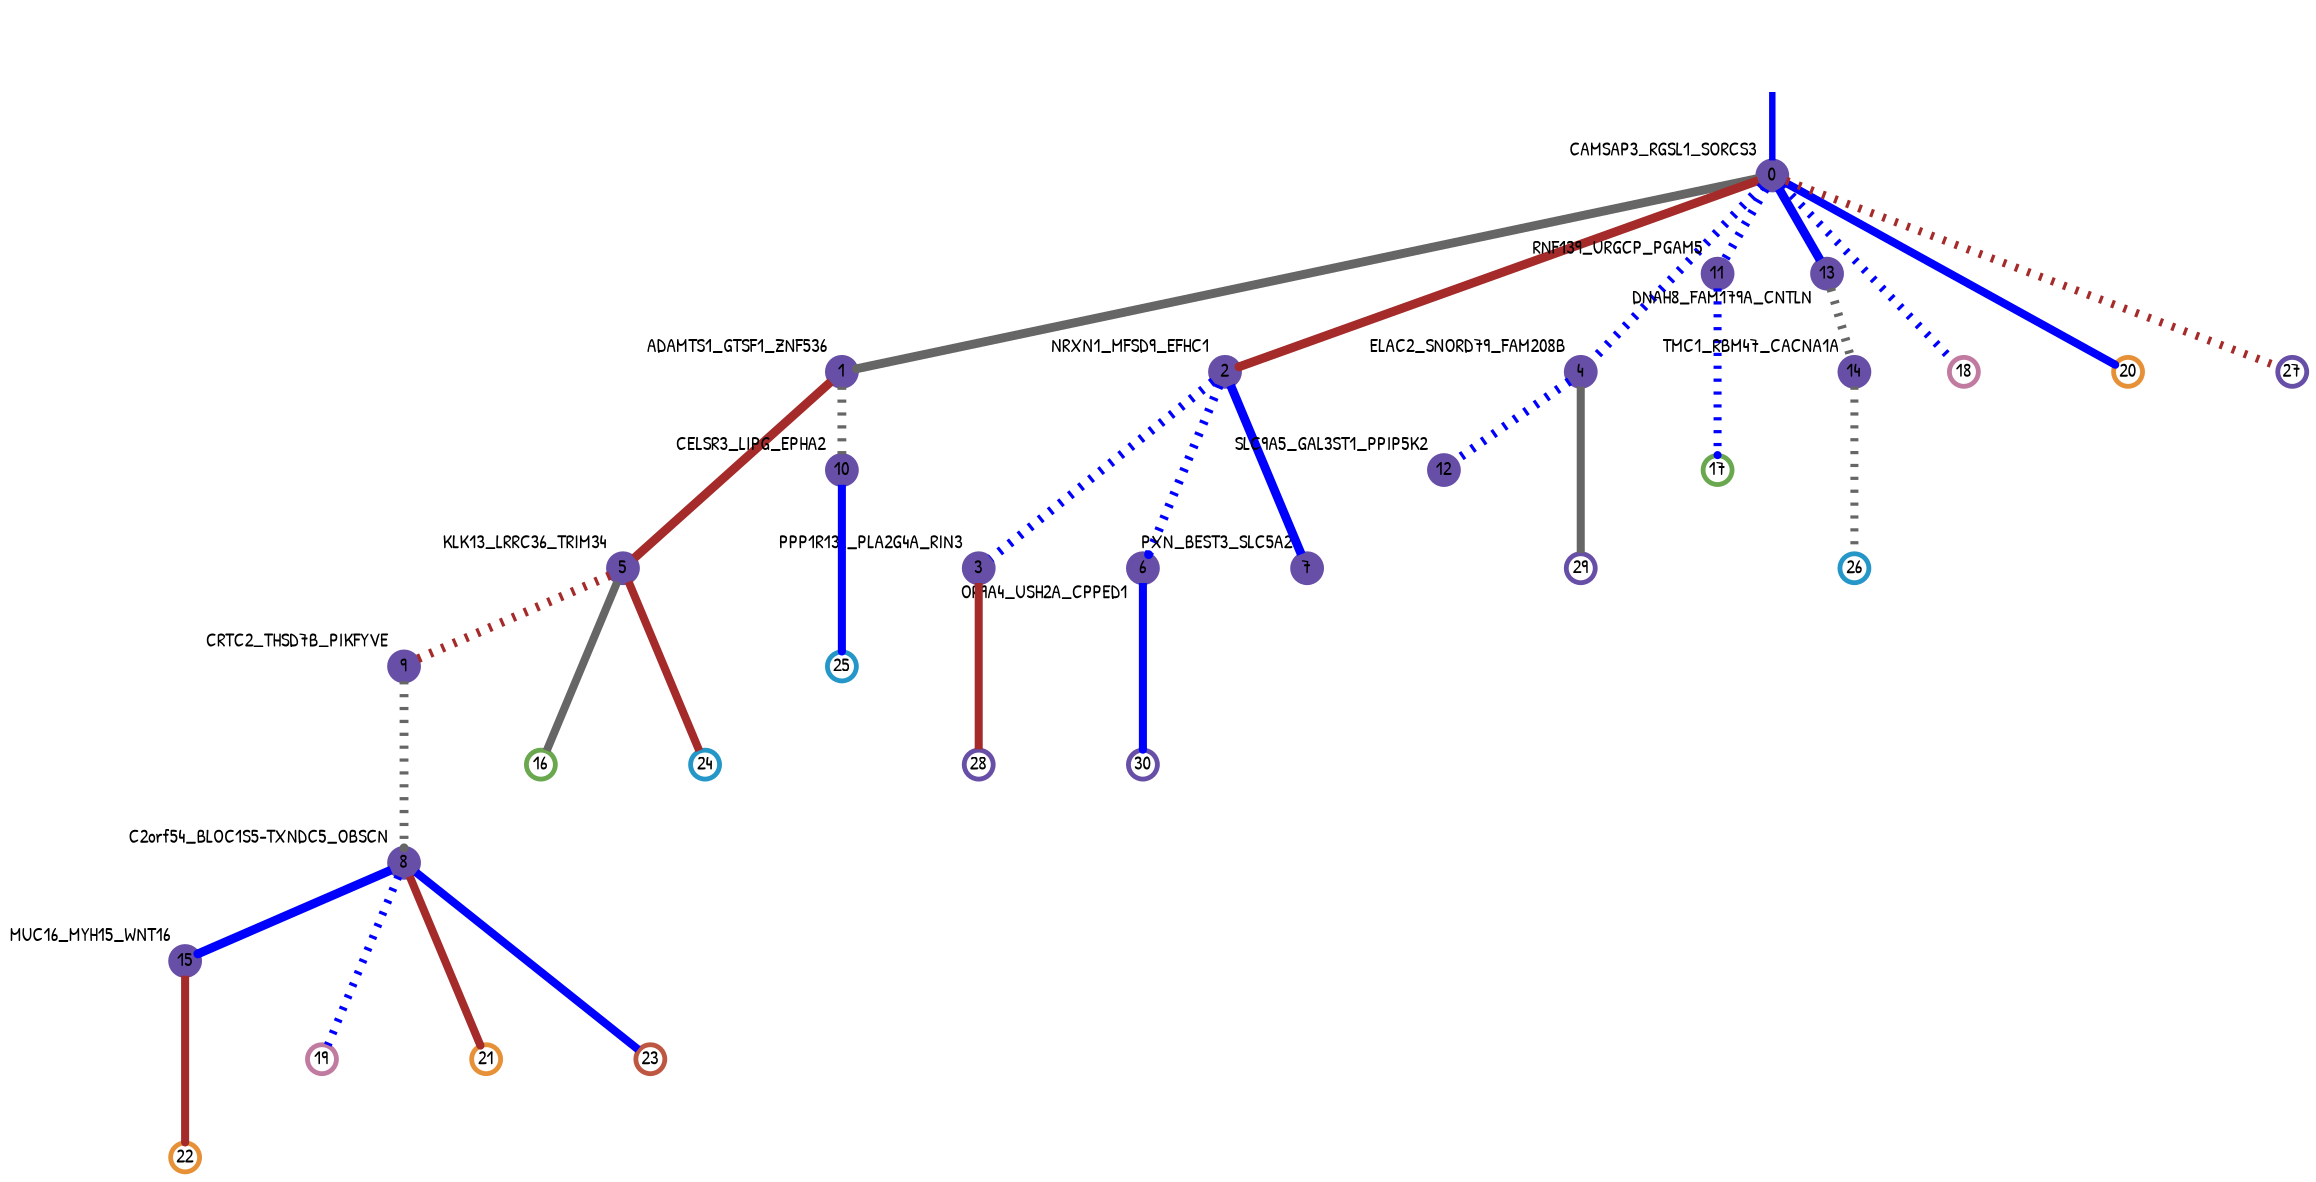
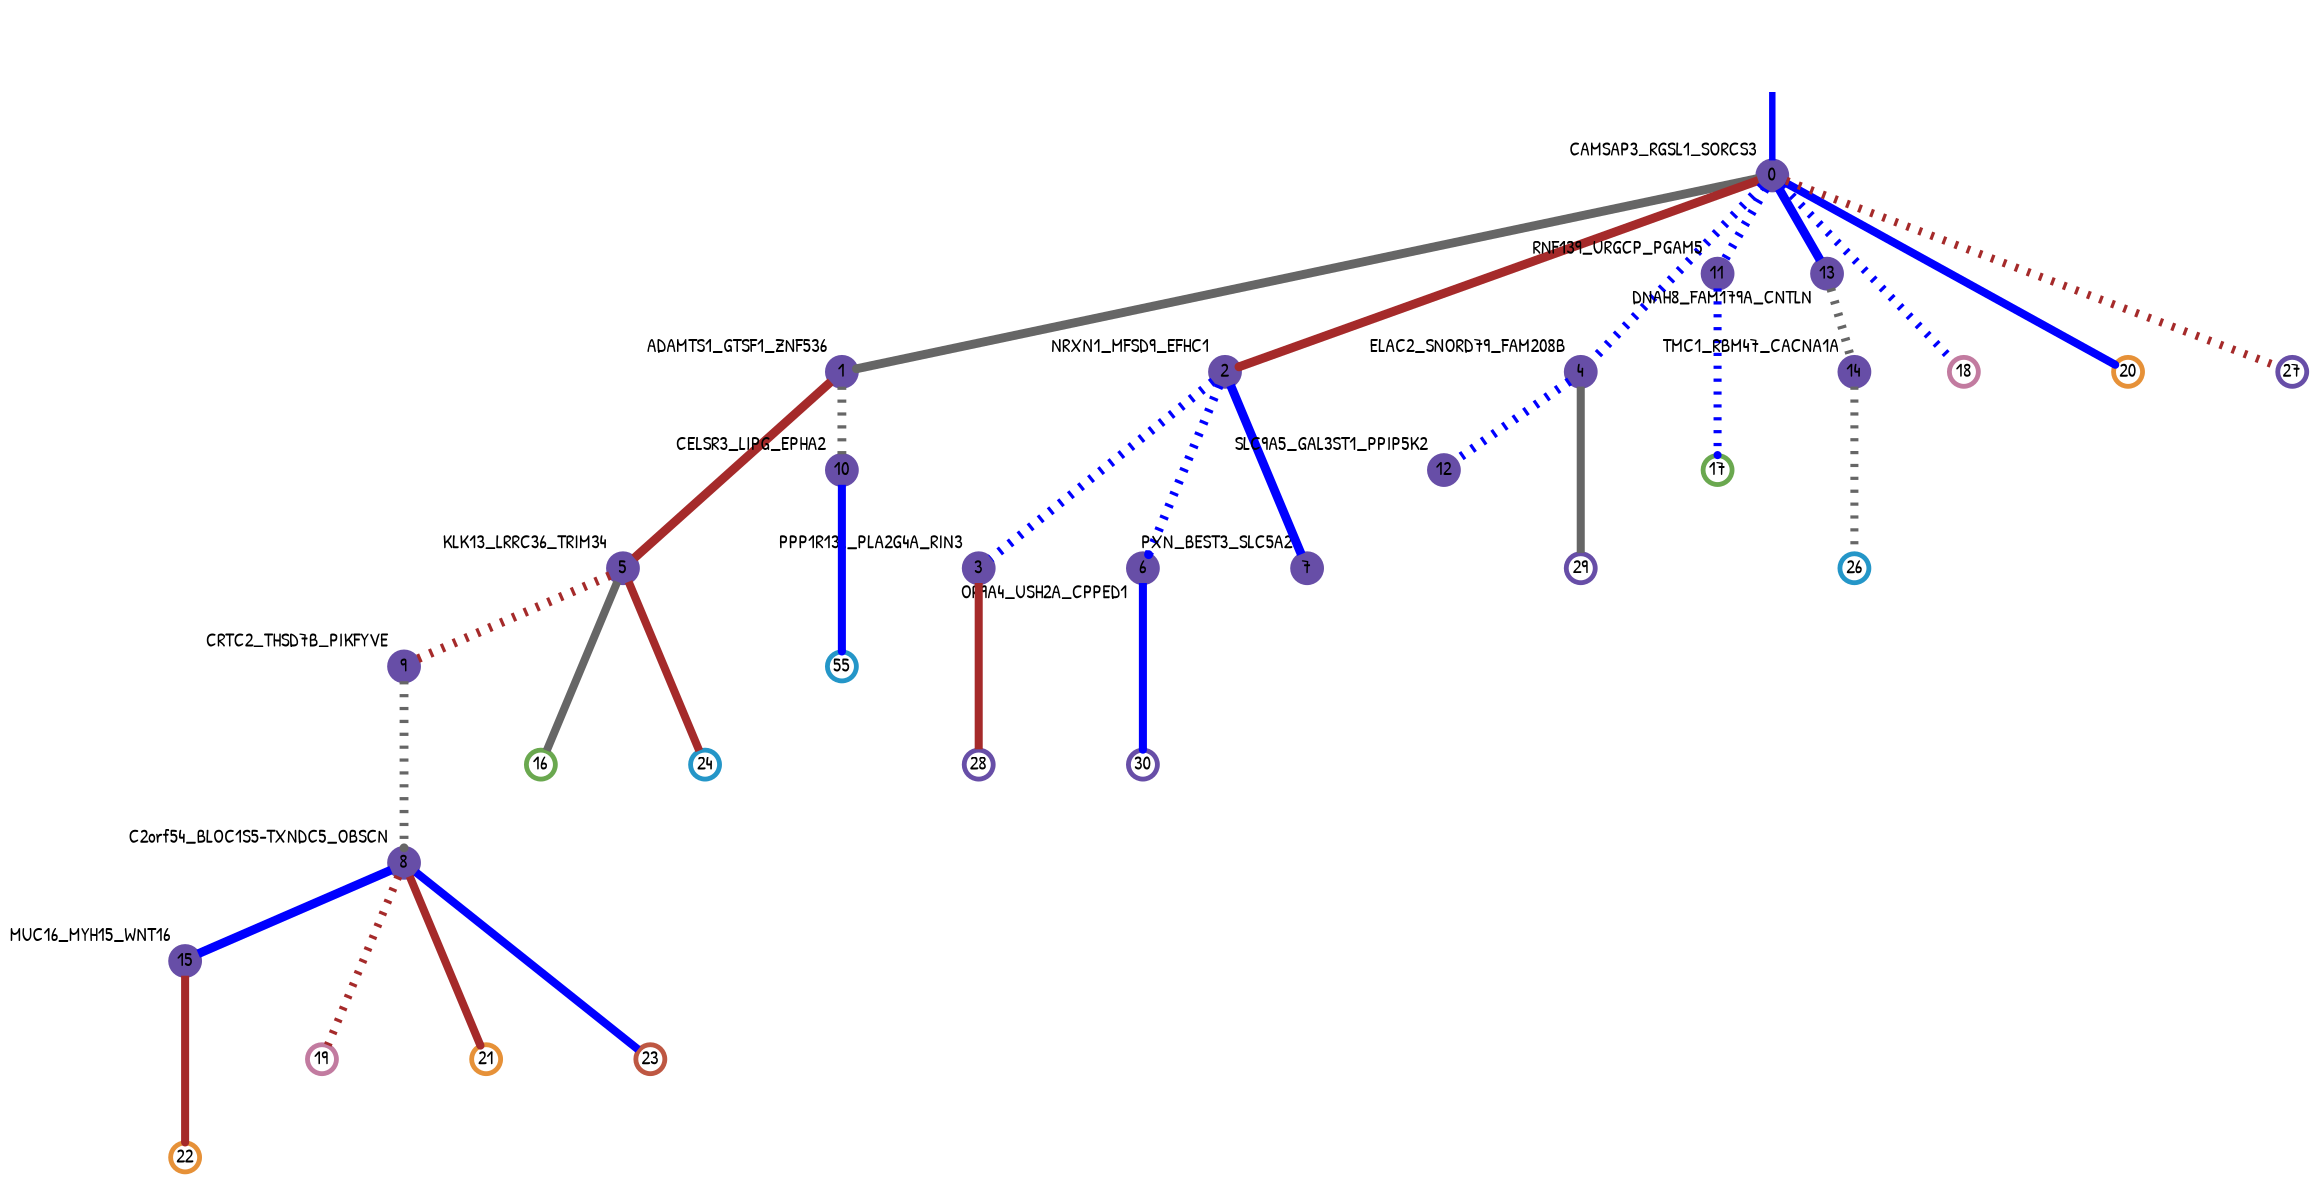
node "25": label "25" -> "55"
edge "8 C2orf54_BLOC1S5-TXNDC5_OBSCN" -> "15 MUC16_MYH15_WNT16": arrowhead odot -> diamond
edge "8 C2orf54_BLOC1S5-TXNDC5_OBSCN" -> "19": color blue -> brown
